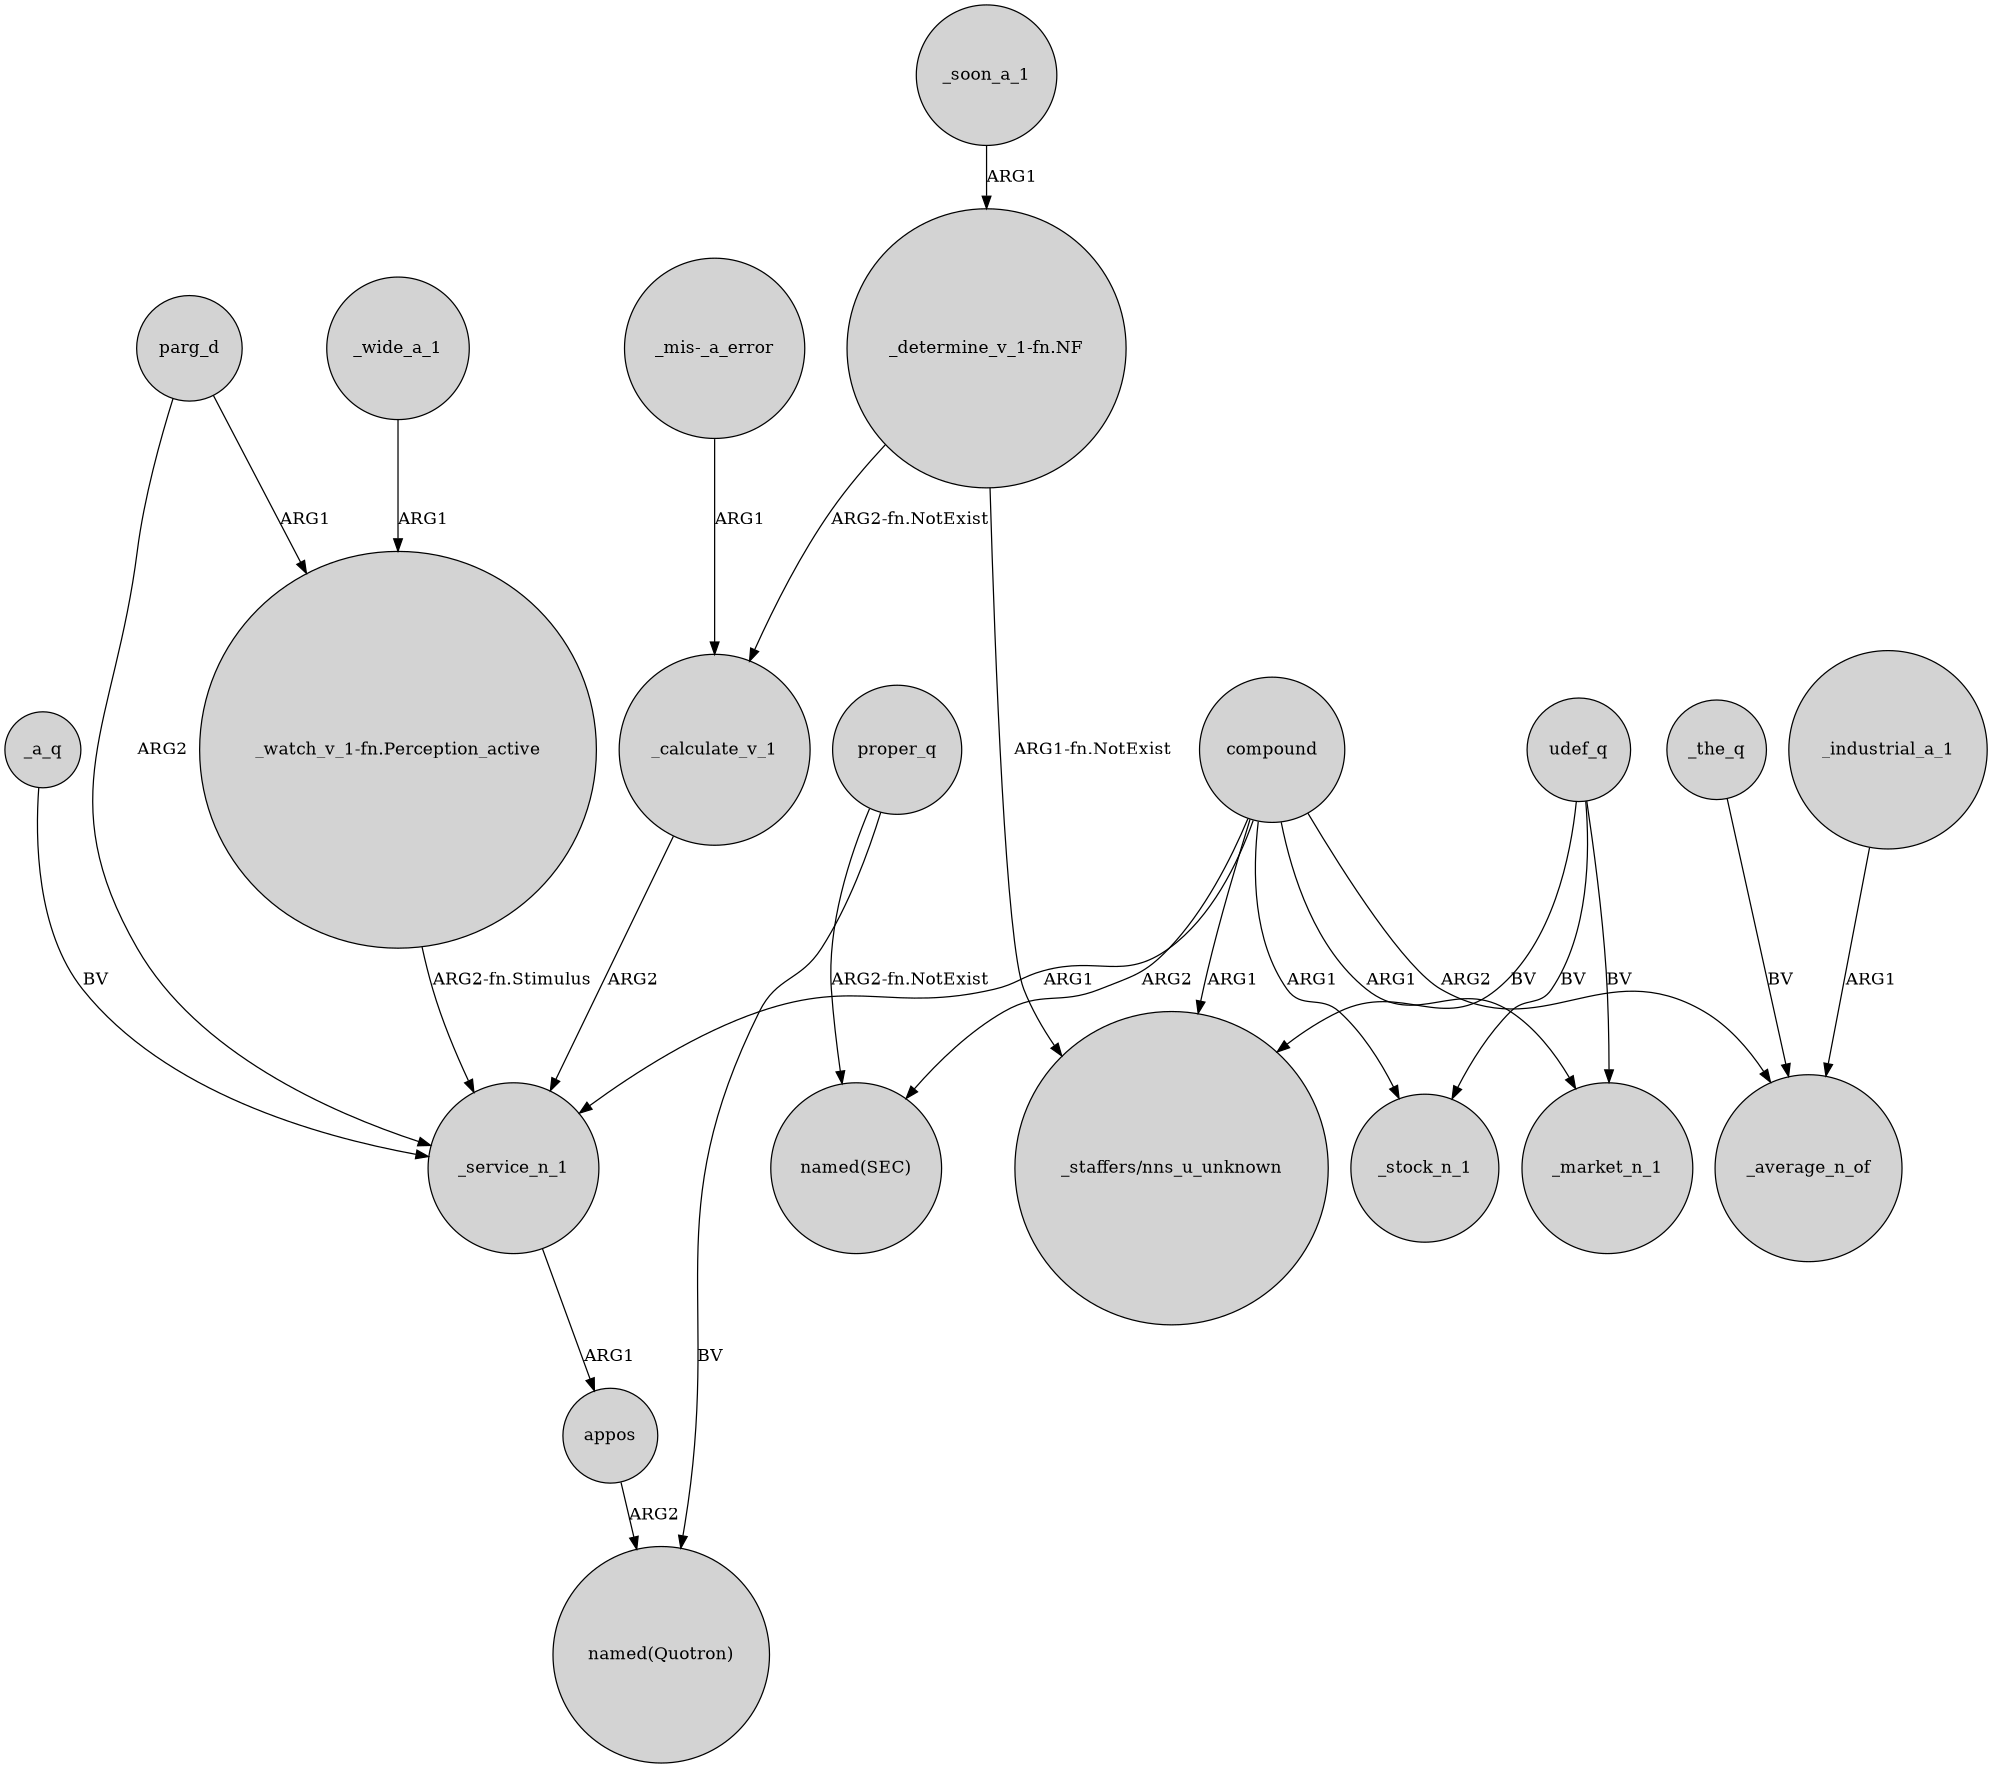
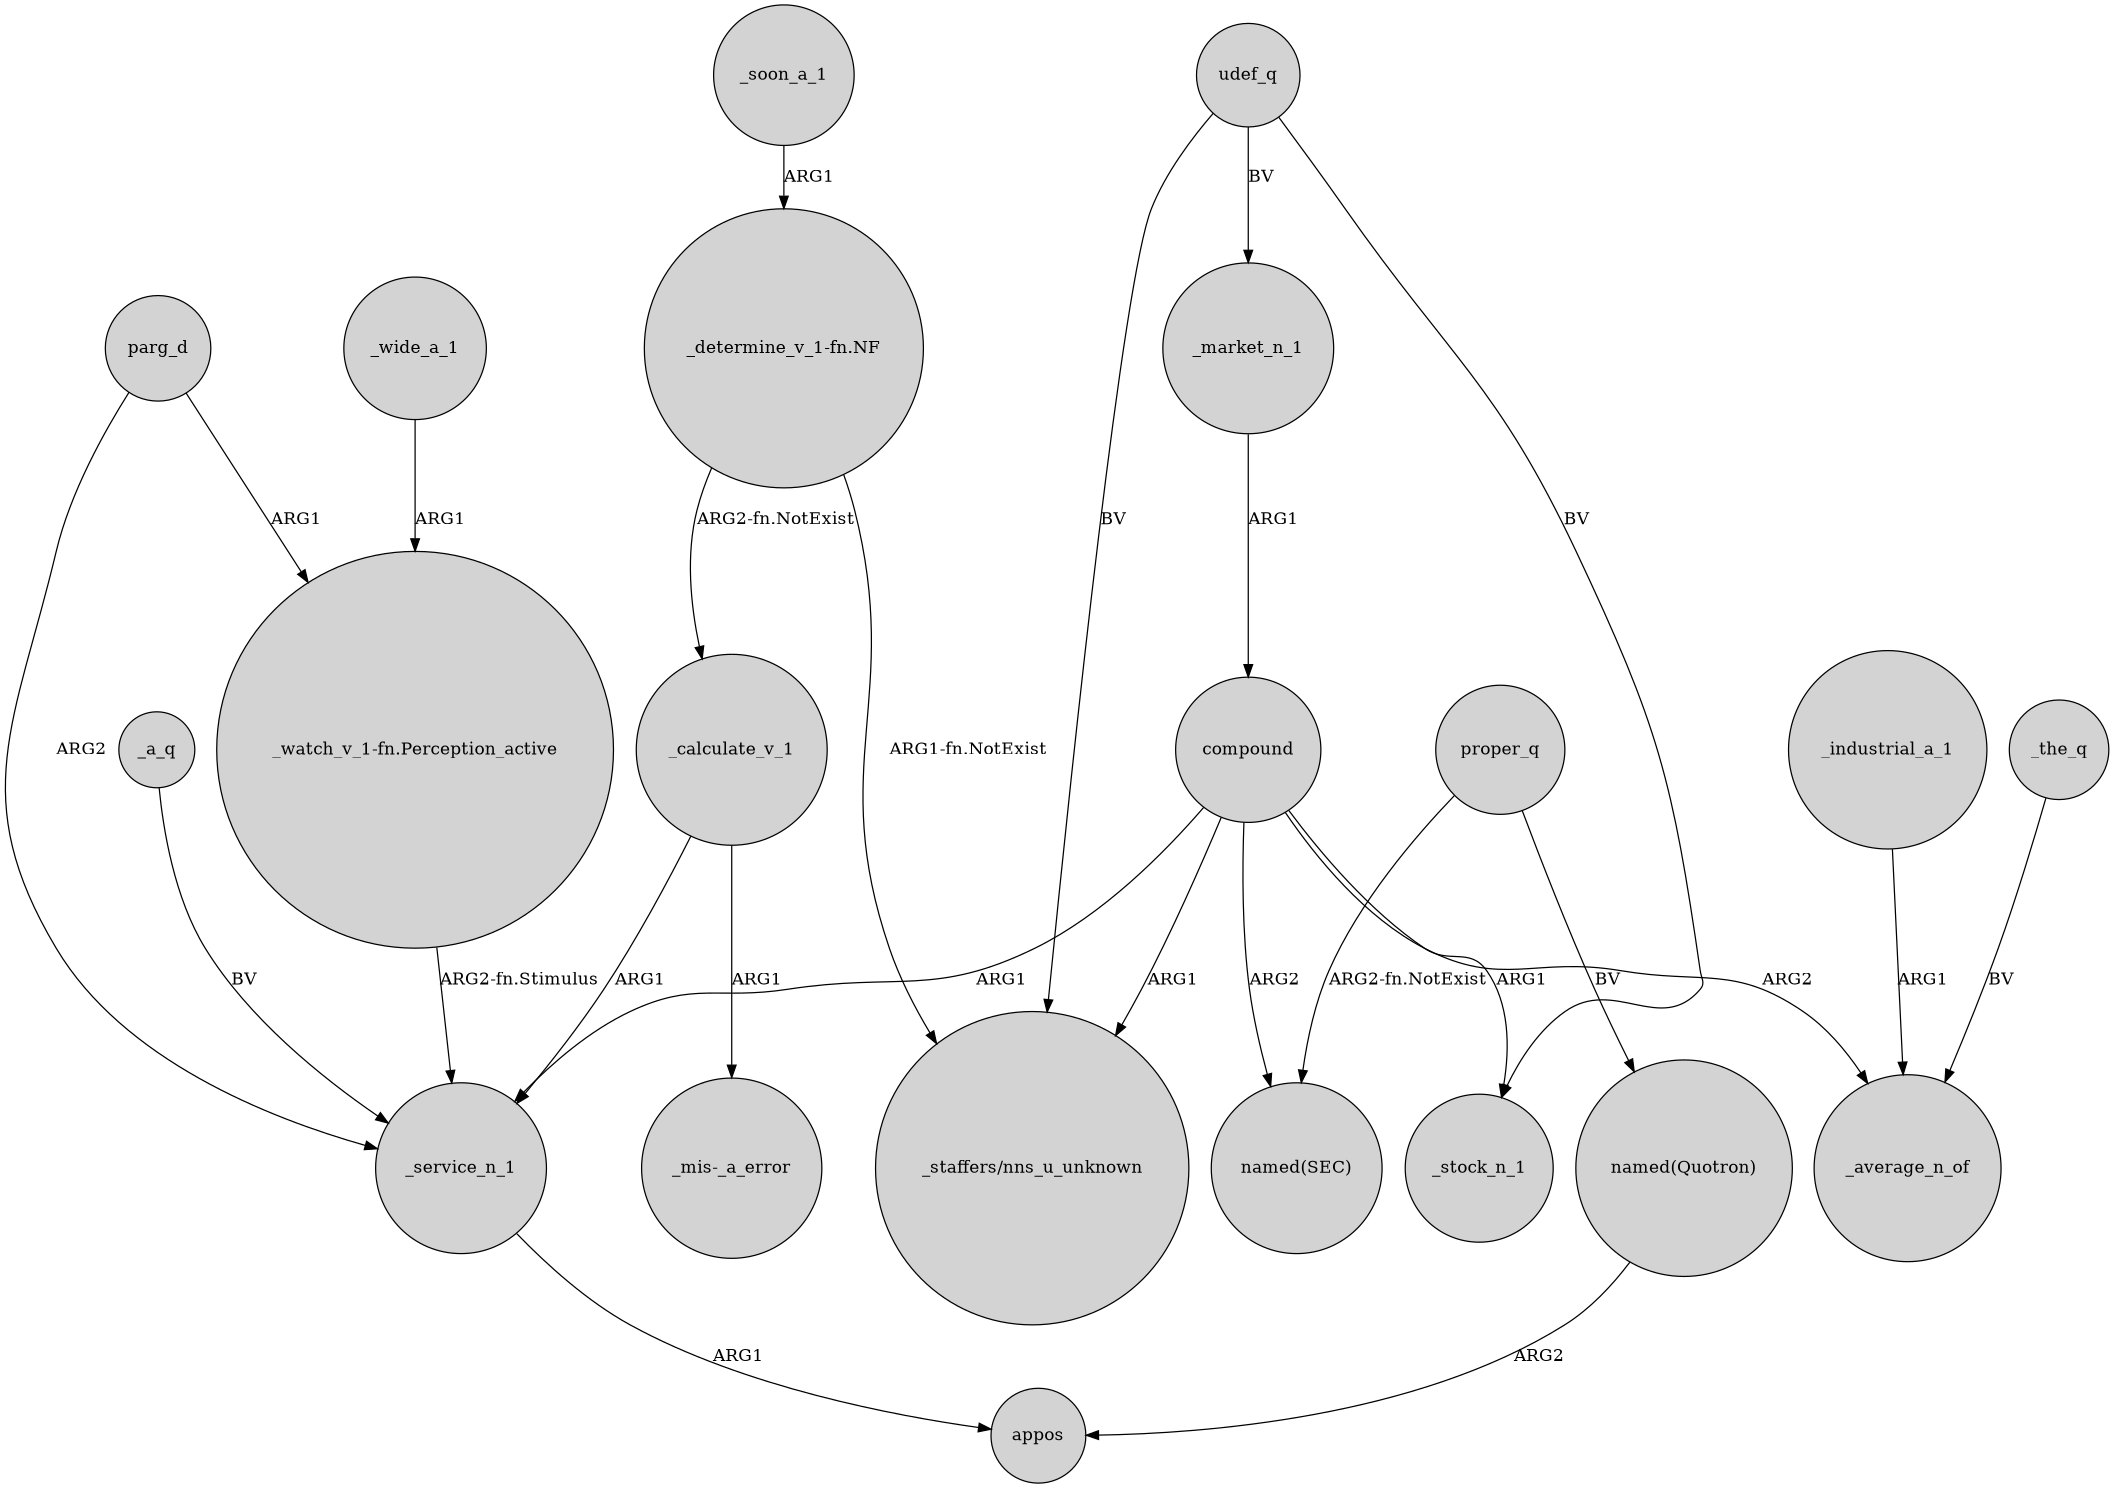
edge "_mis-_a_error" -> "_calculate_v_1": reversed
edge "_calculate_v_1" -> "_service_n_1": label "ARG2" -> "ARG1"
edge "compound" -> "_market_n_1": reversed
edge "appos" -> "named(Quotron)": reversed
